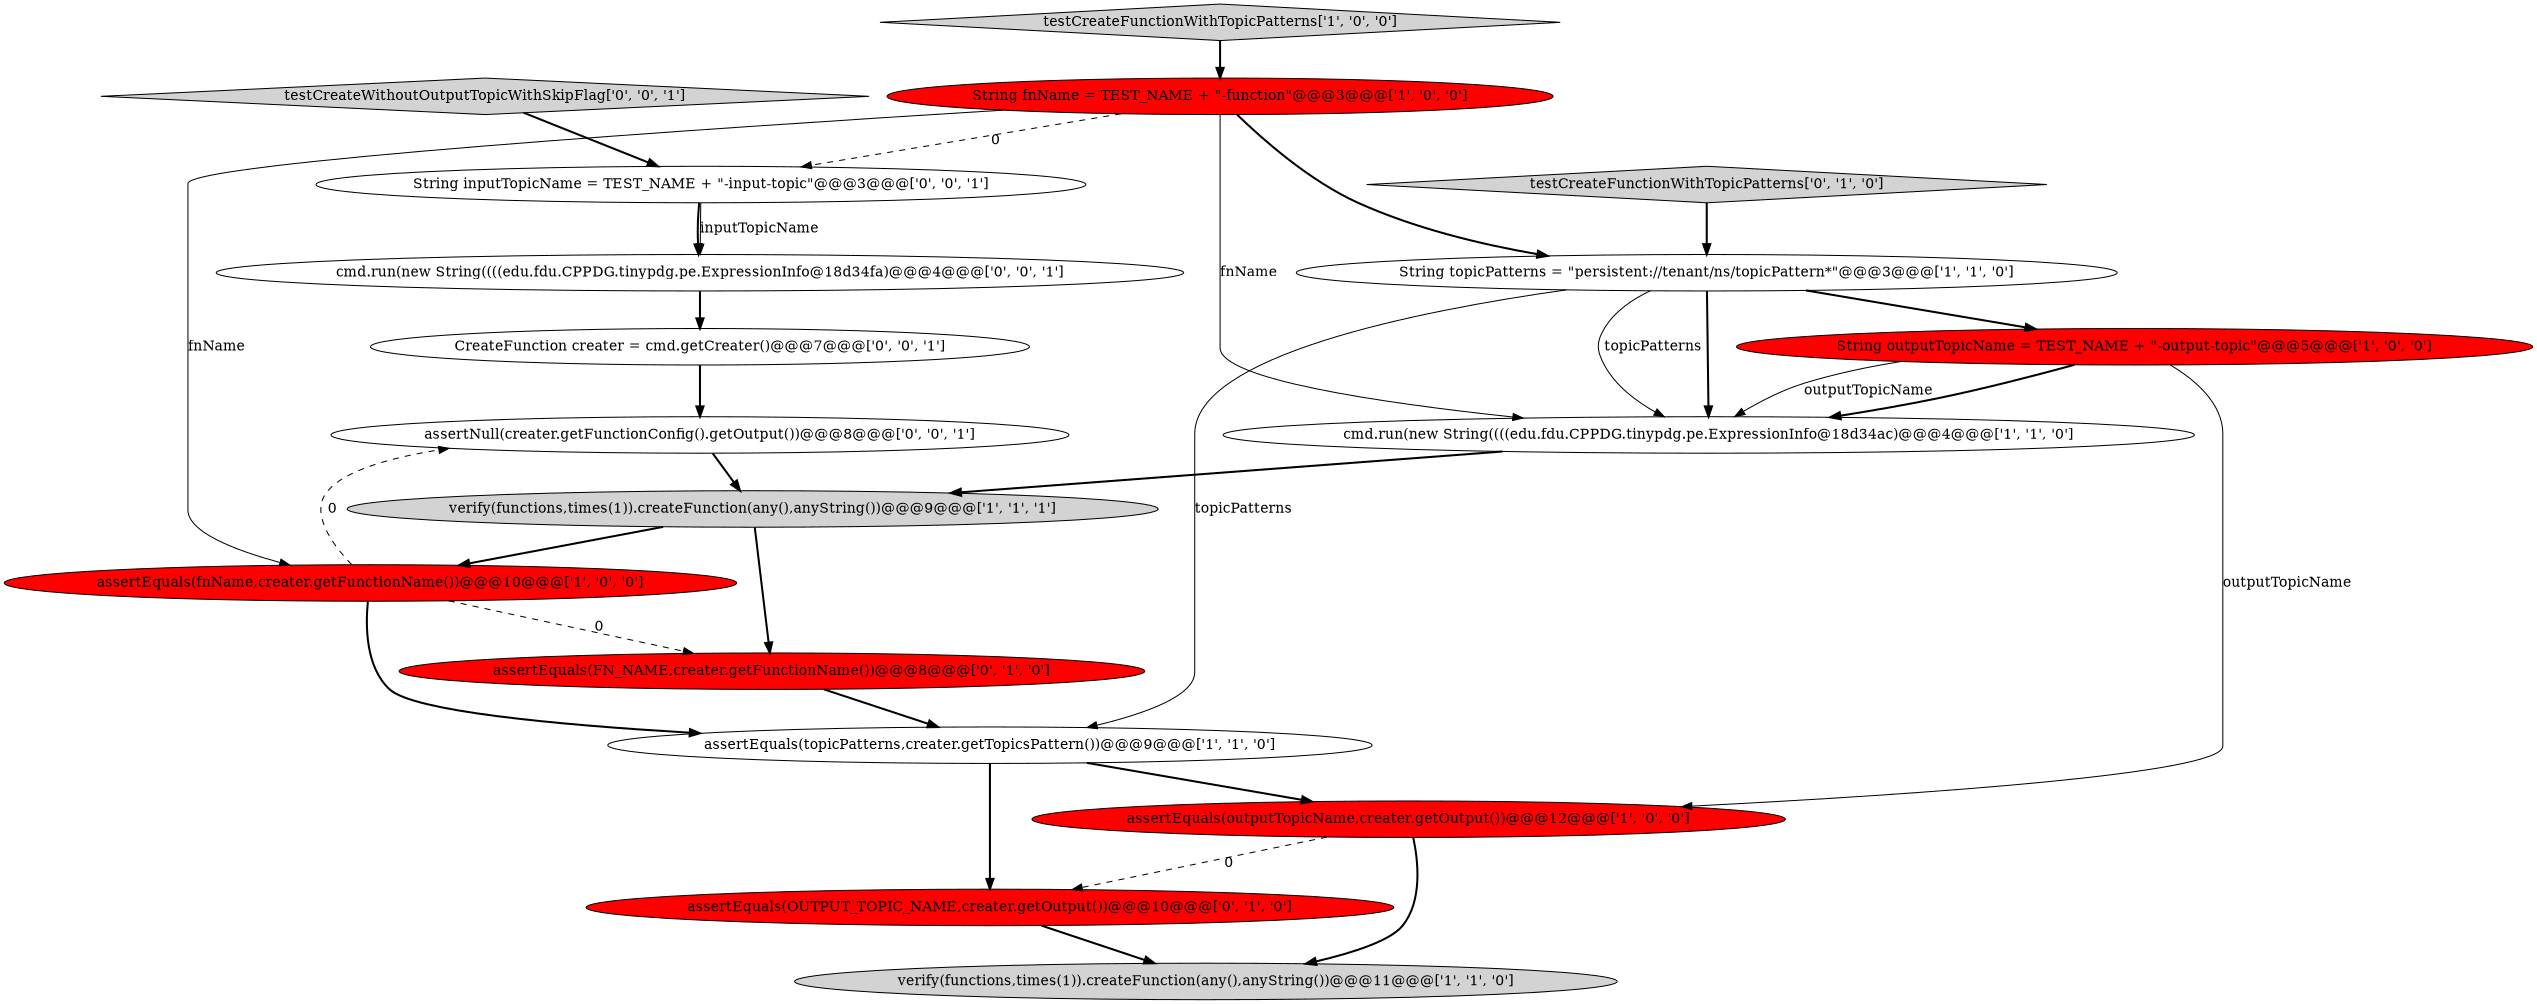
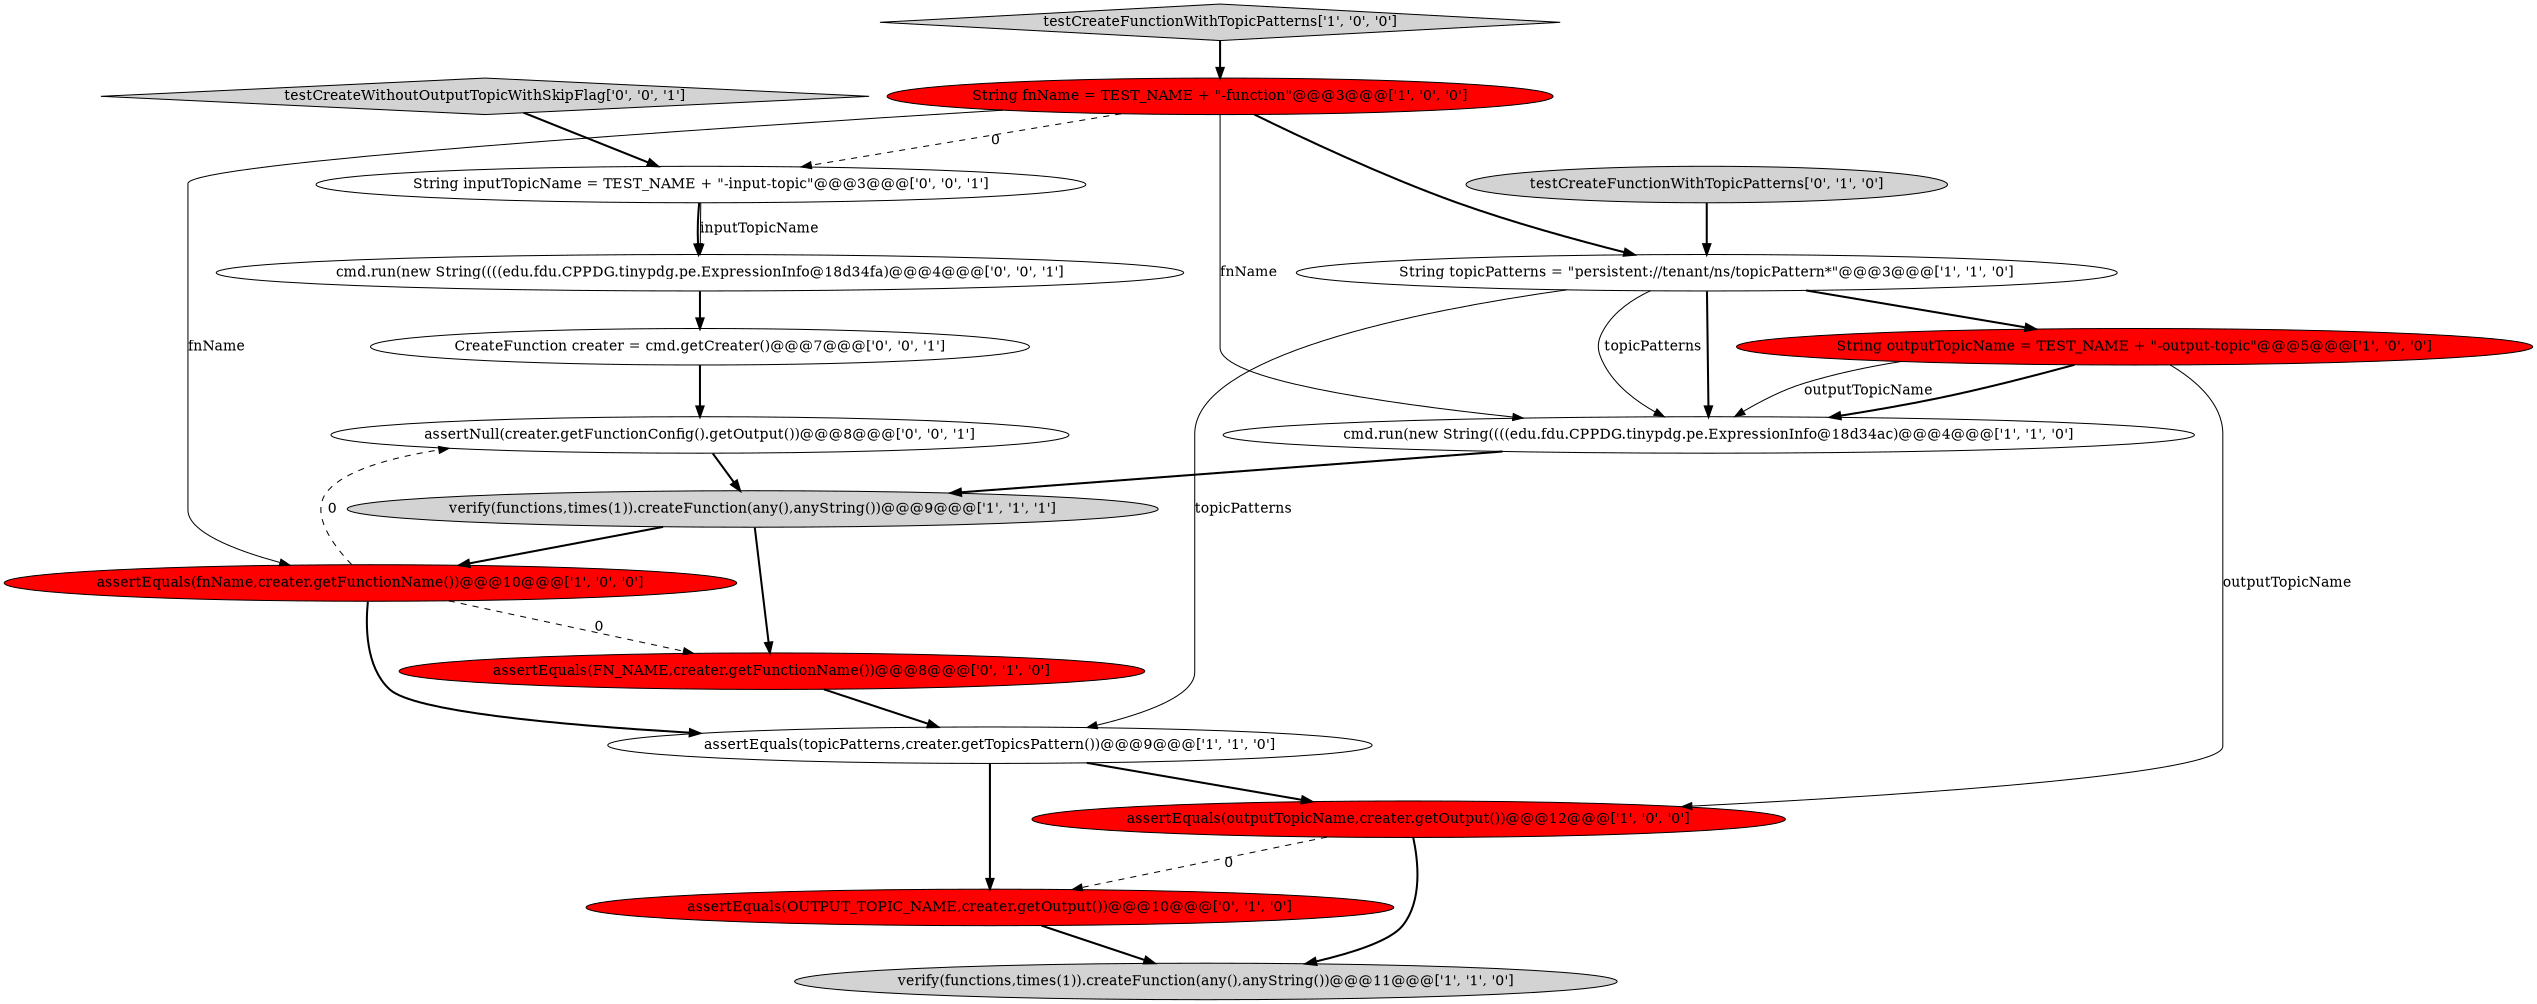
node "testCreateFunctionWithTopicPatterns['0', '1', '0']": shape diamond -> ellipse
